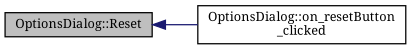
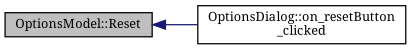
node "OptionsDialog::Reset": label "OptionsDialog::Reset" -> "OptionsModel::Reset"
